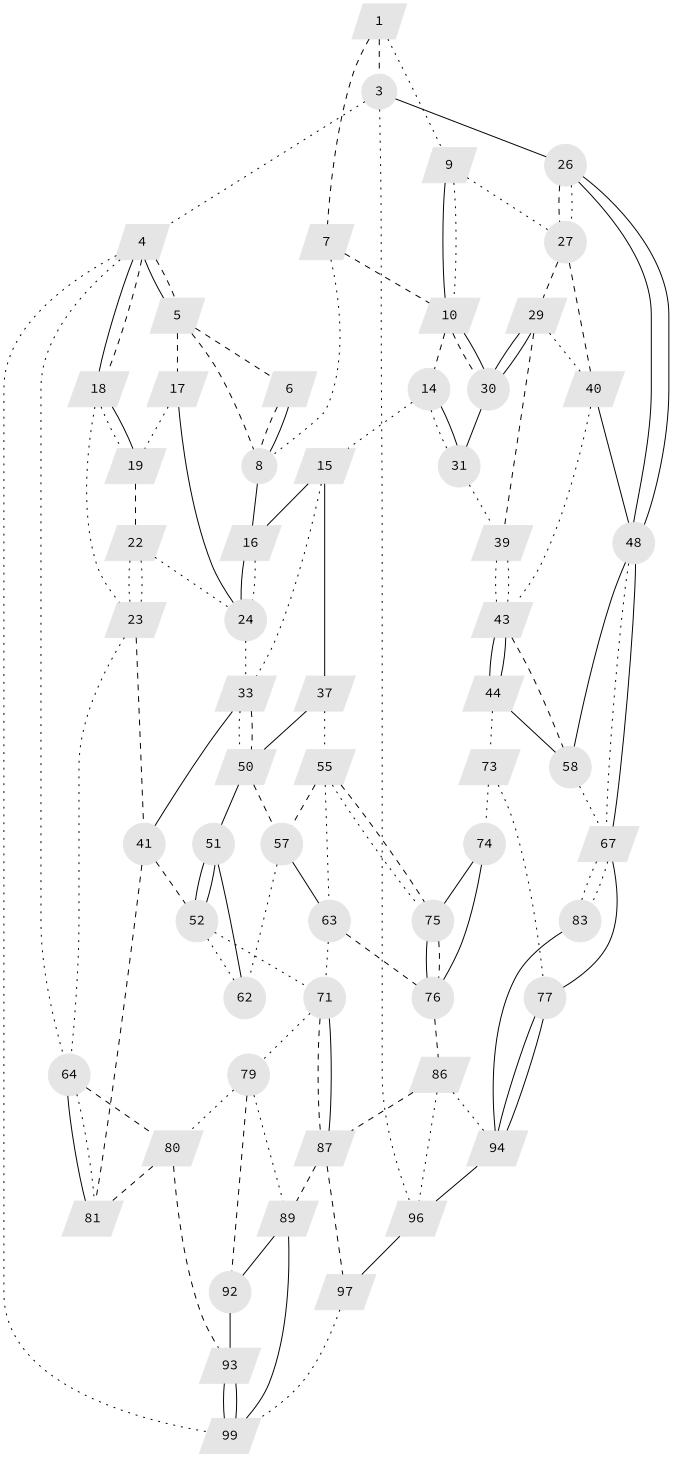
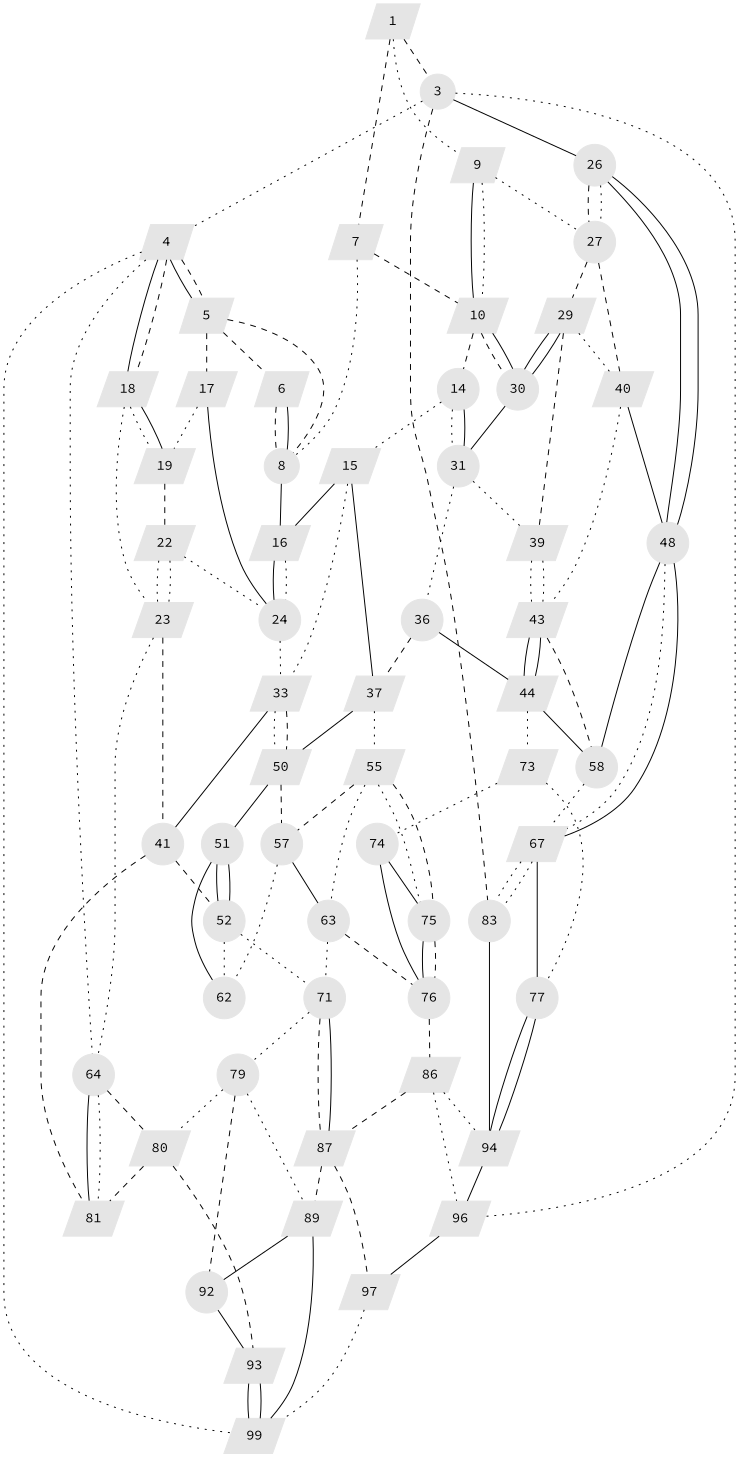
edge "3" -- "83": added
node "36": added
